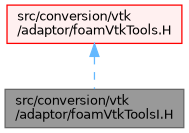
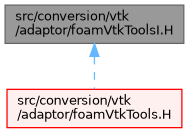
edge "src/conversion/vtk /adaptor/foamVtkToolsI.H" -> "src/conversion/vtk /adaptor/foamVtkTools.H": reversed
